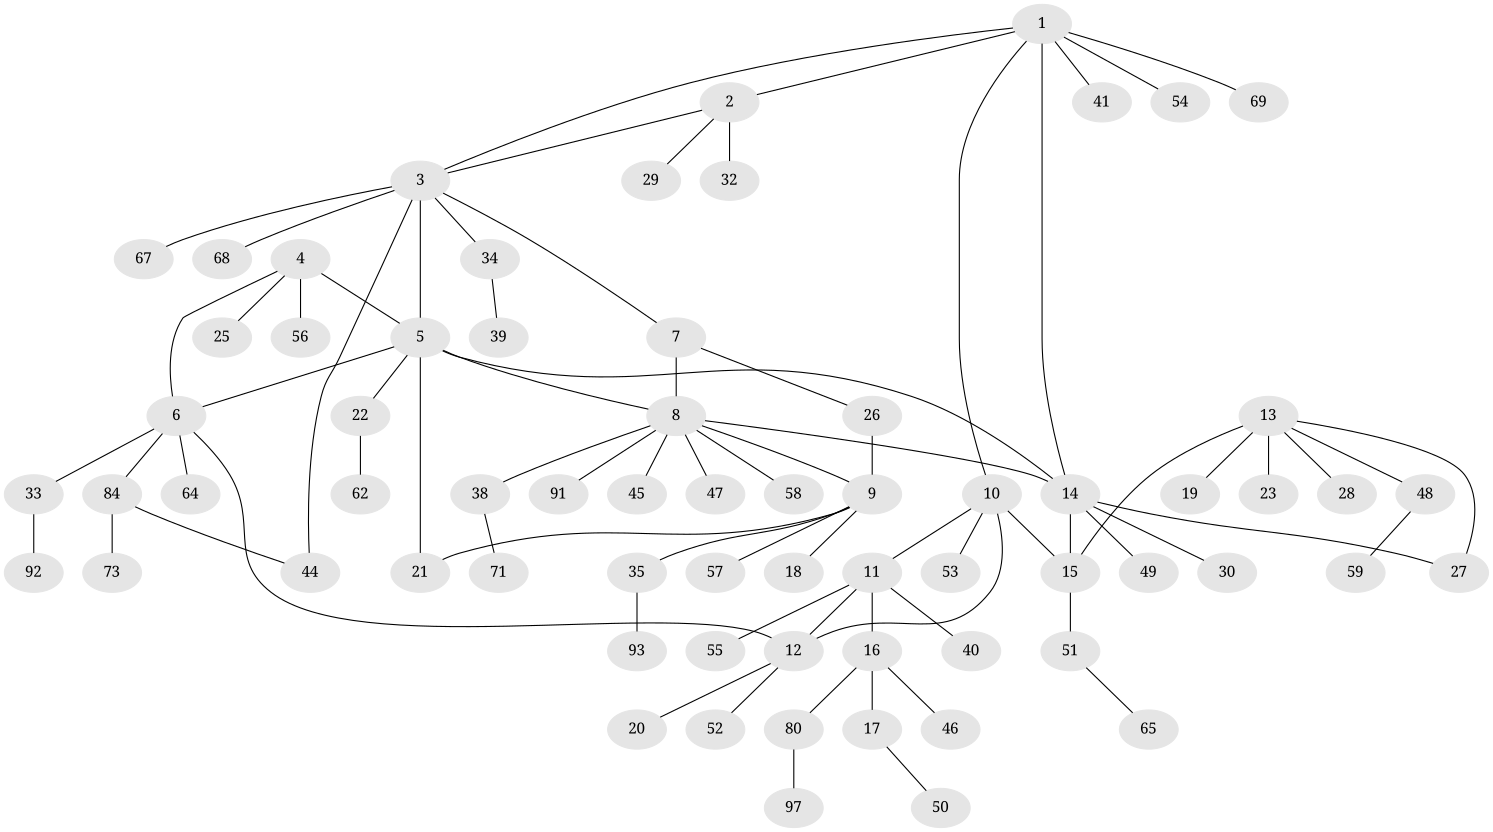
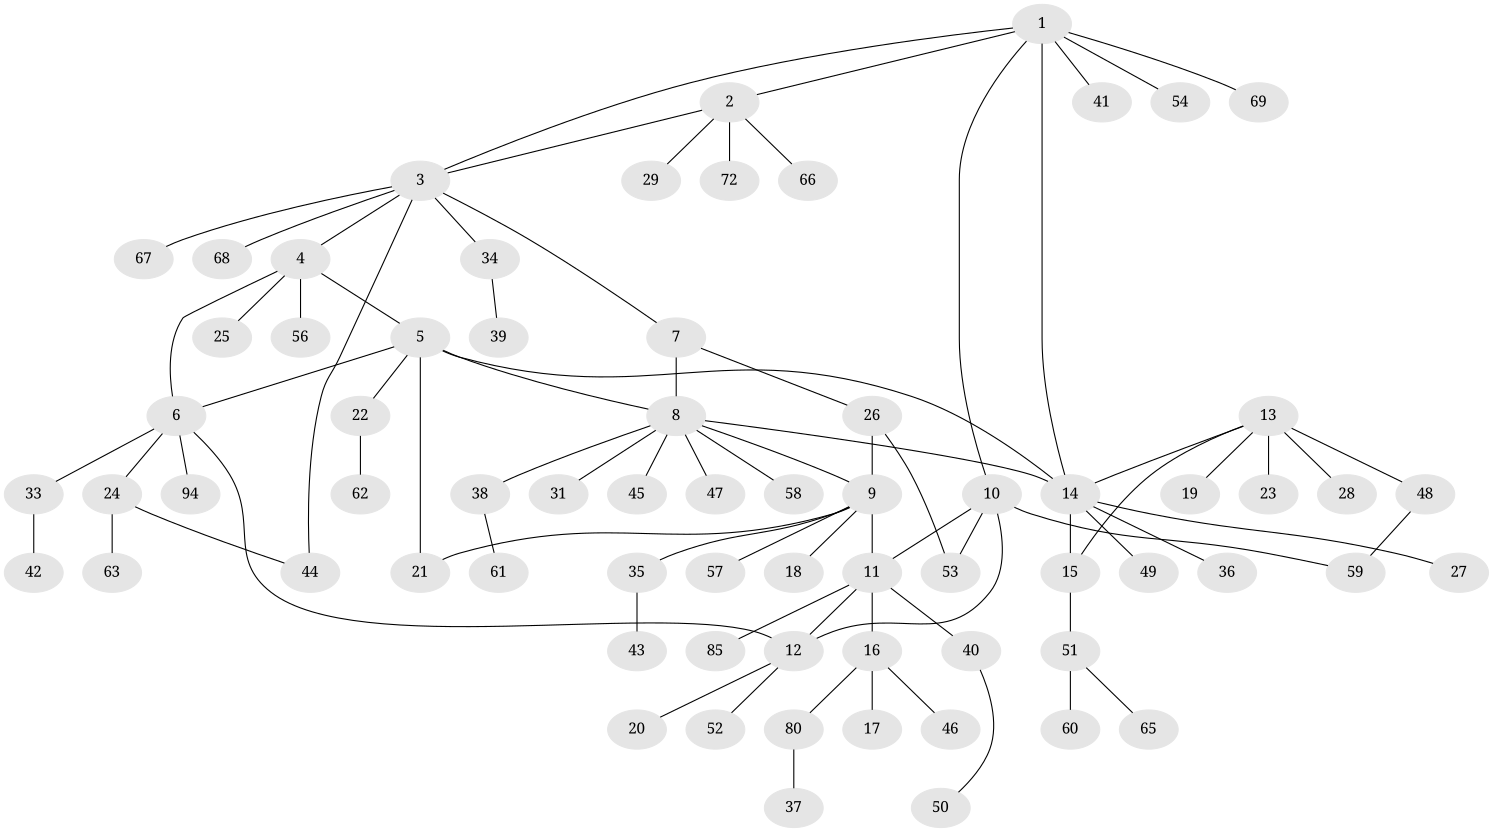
node "32": label "32" -> "72"
node "66": added
edge "3" -- "5": now "3" -- "4"
edge "13" -- "27": now "13" -- "14"
edge "26" -- "53": added
node "84": label "84" -> "24"
node "64": label "64" -> "94"
node "91": label "91" -> "31"
edge "10" -- "15": now "10" -- "59"
edge "9" -- "11": added
node "92": label "92" -> "42"
node "73": label "73" -> "63"
node "71": label "71" -> "61"
node "30": label "30" -> "36"
node "93": label "93" -> "43"
node "55": label "55" -> "85"
node "60": added
edge "17" -- "50": now "40" -- "50"
node "97": label "97" -> "37"
